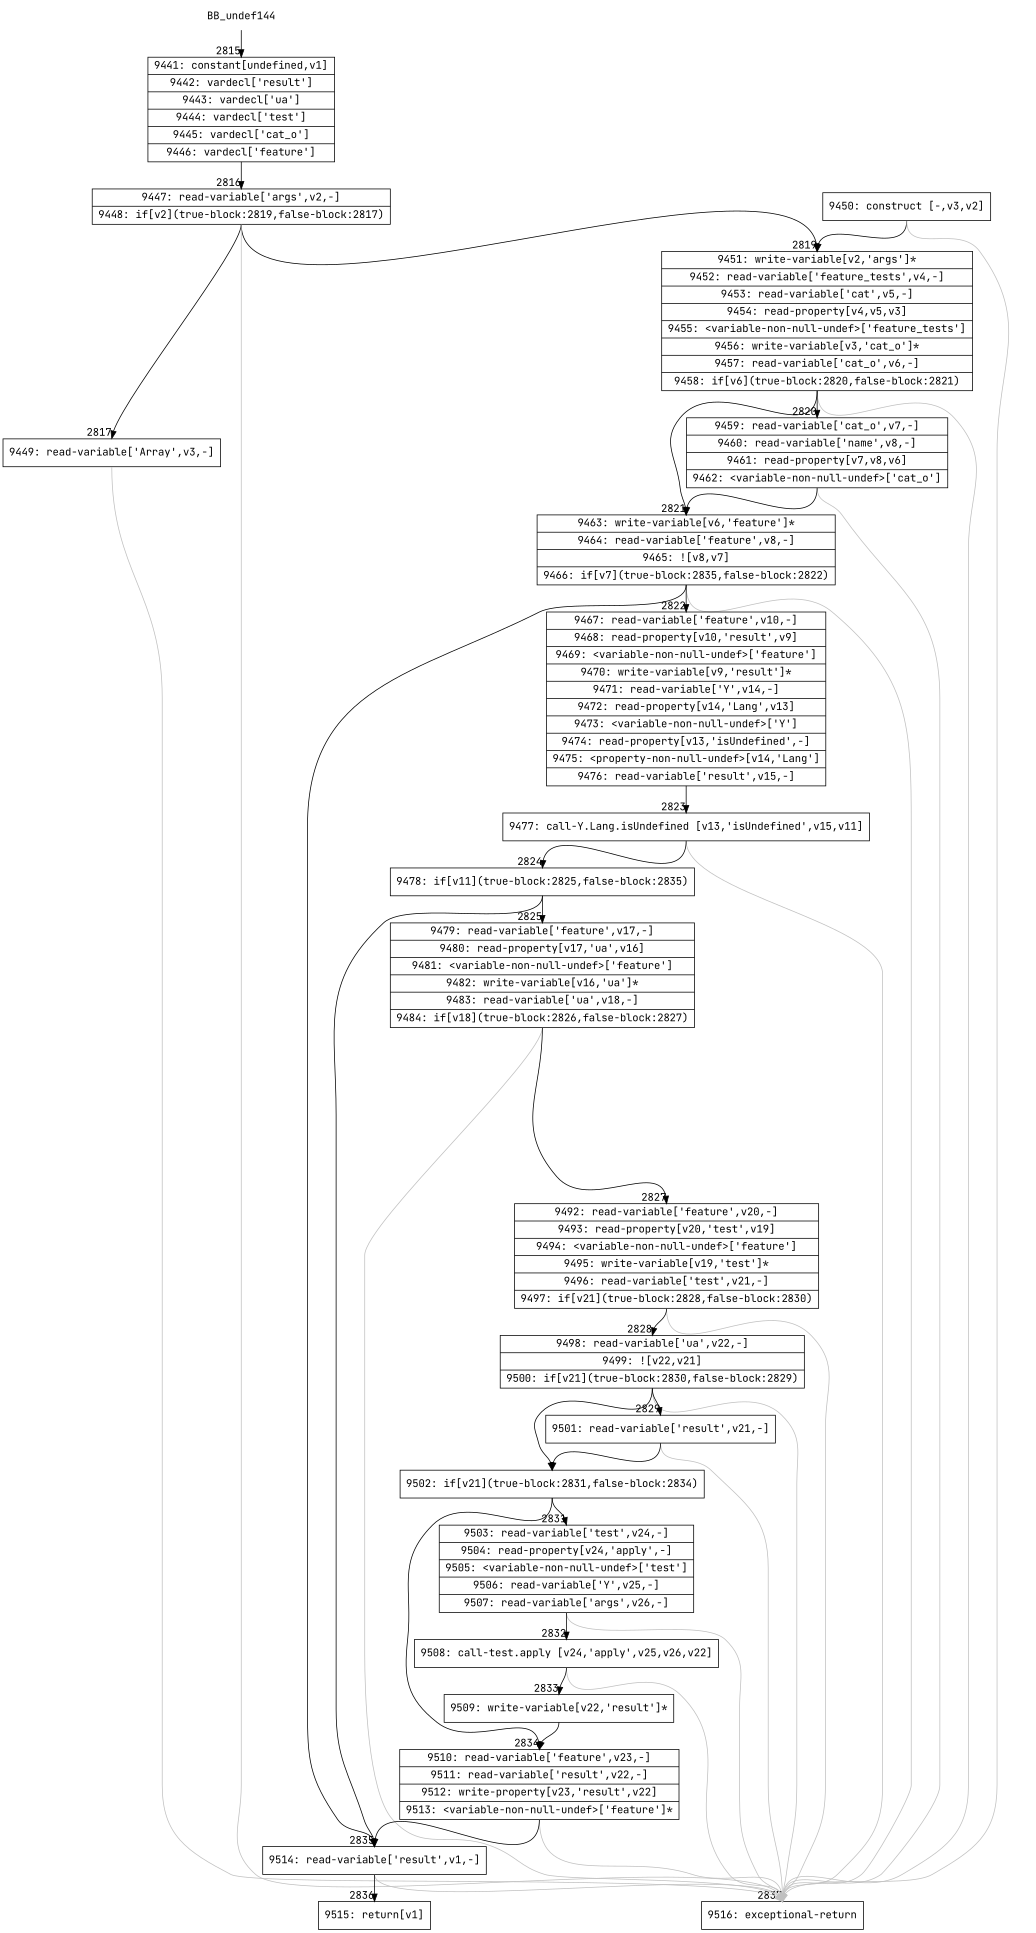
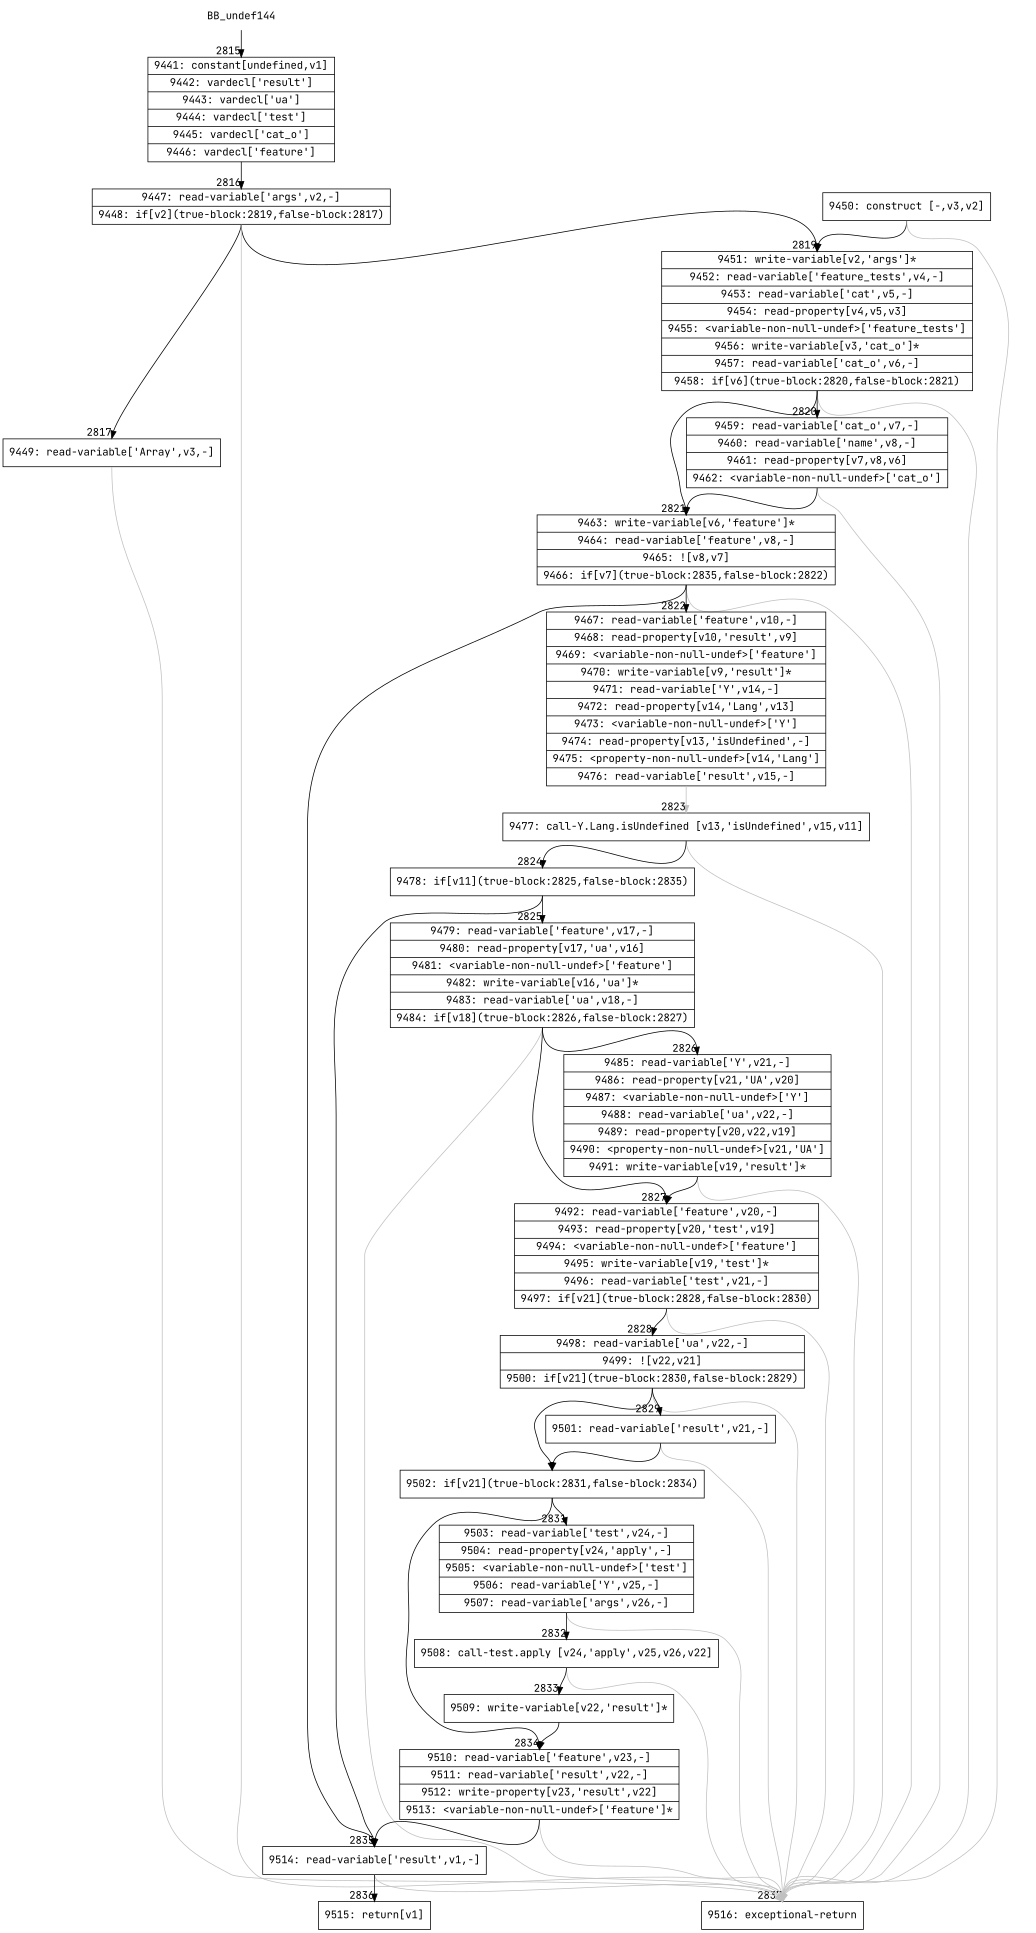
edge "9467: read-variable['feature',v10,-]" -> "9477: call-Y.Lang.isUndefined [v13,'isUndefined',v15,v11]": color black -> gray
node "9485: read-variable['Y',v21,-]": added
